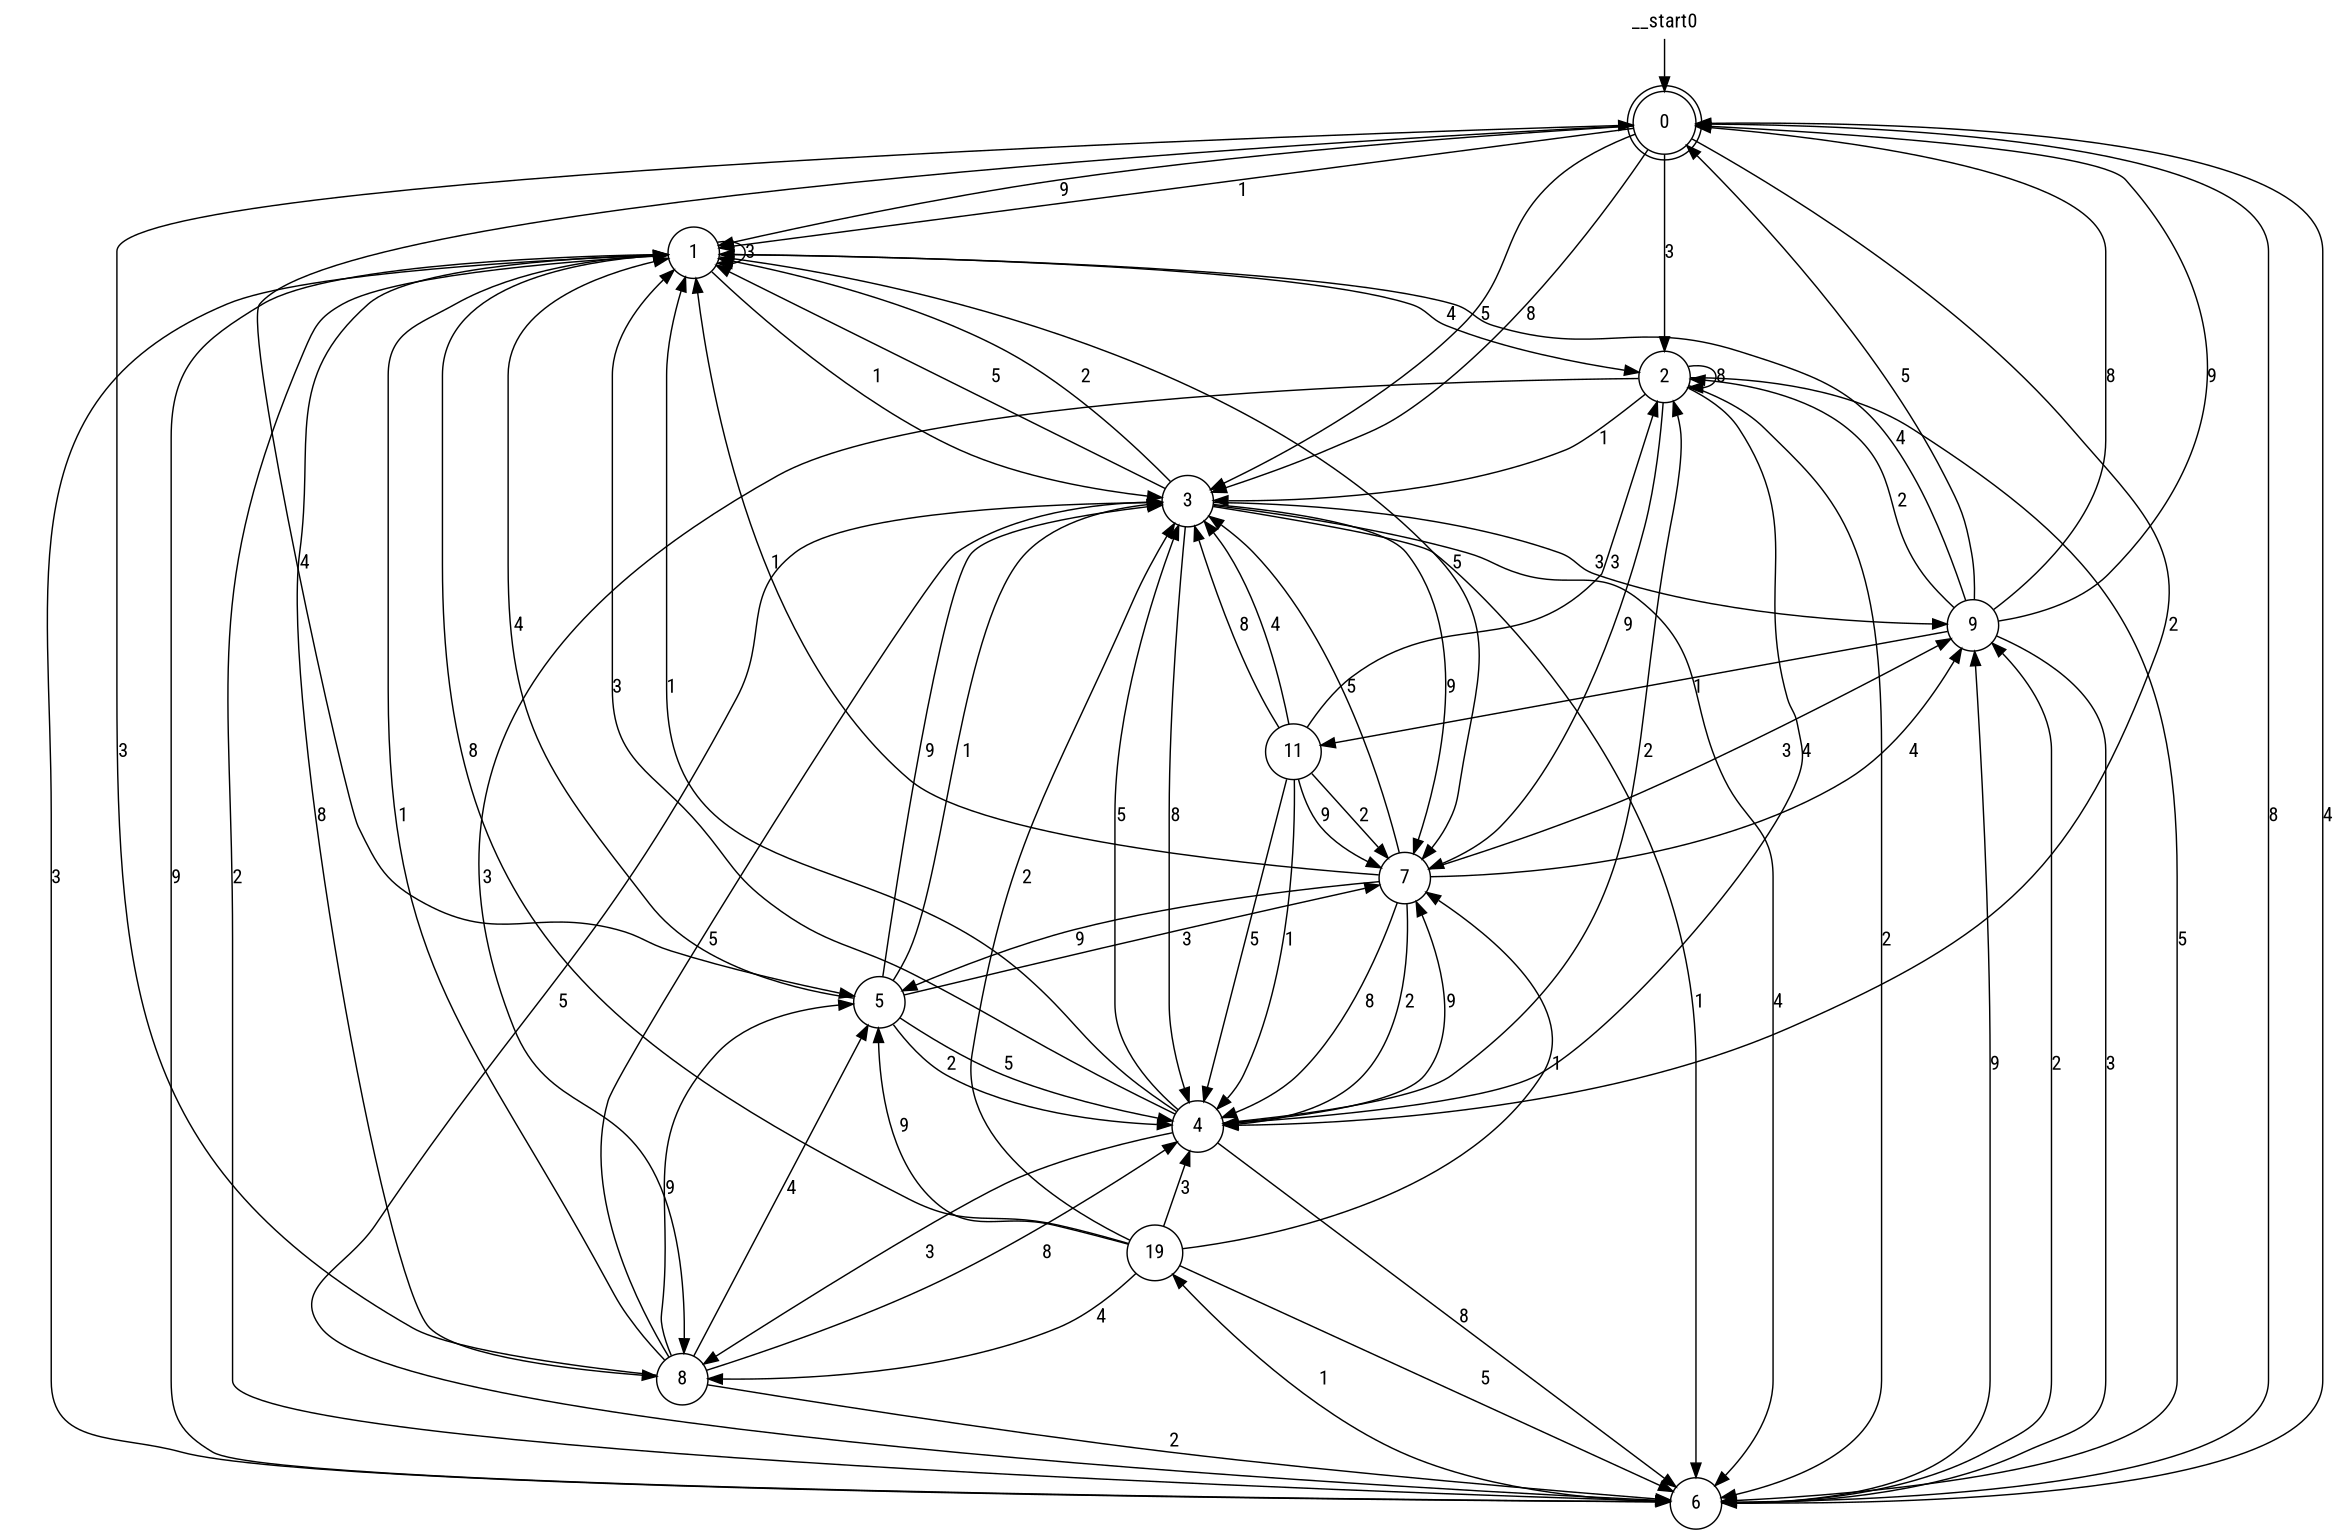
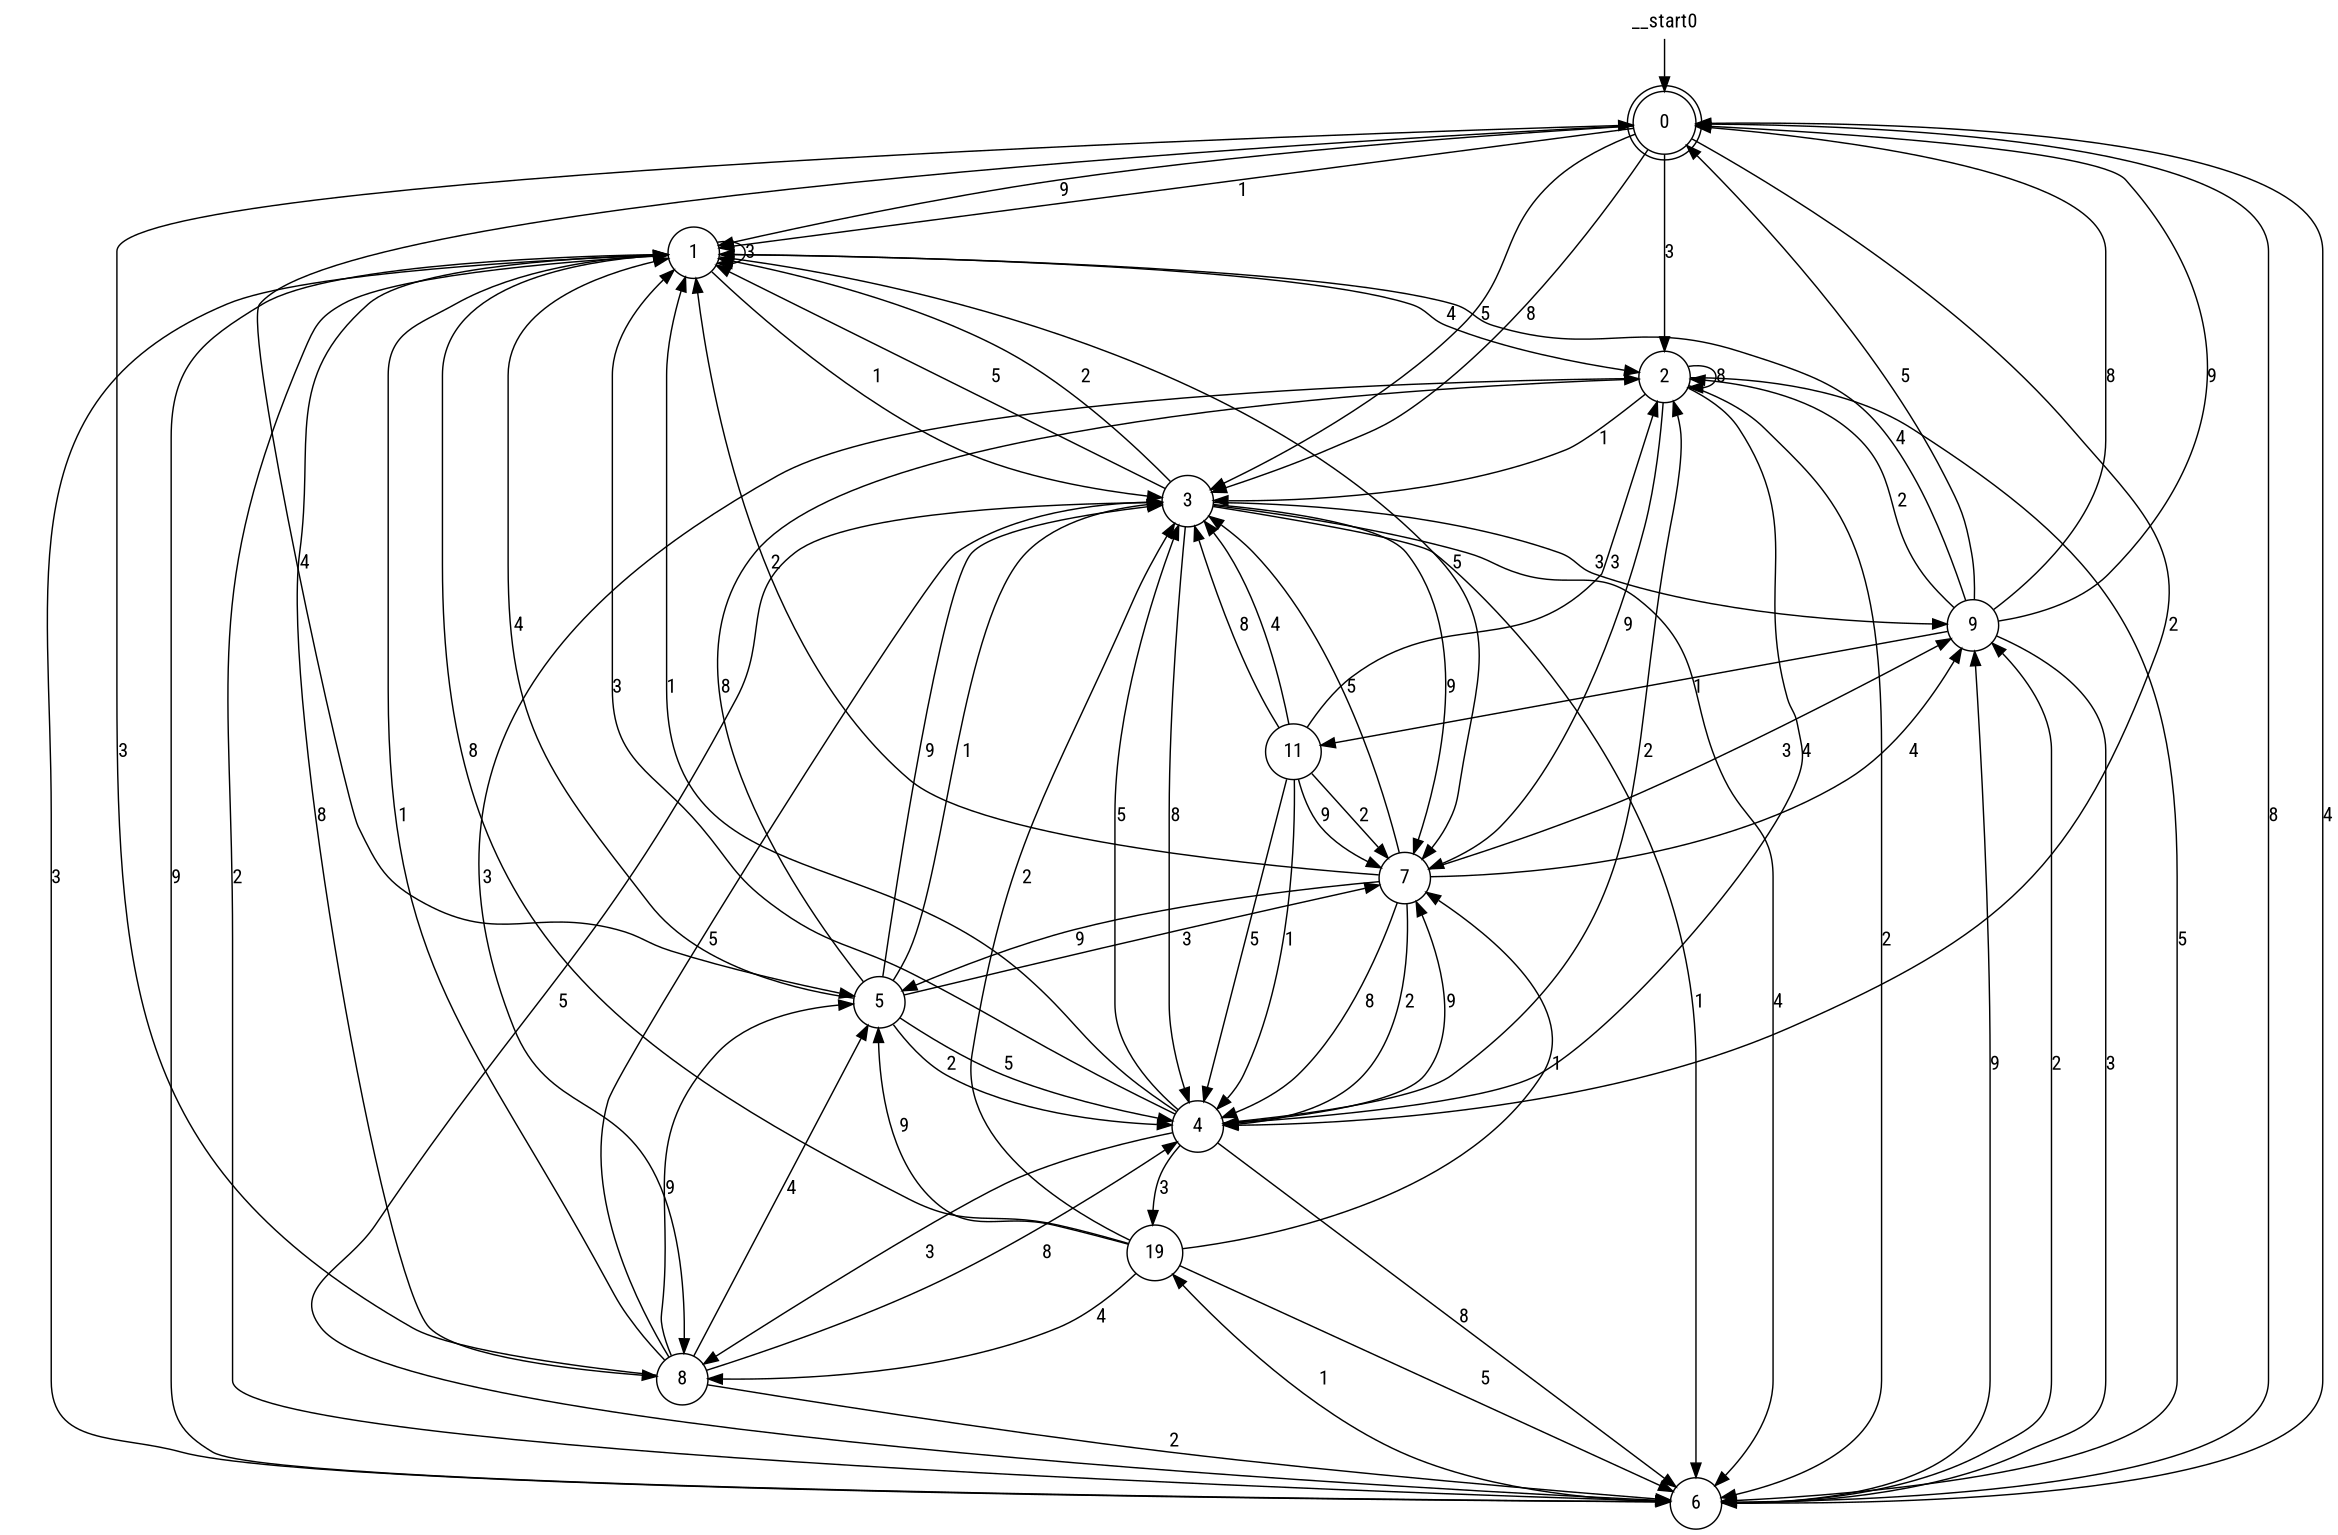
edge "5" -> "2": added, label "8"
edge "7" -> "1": label "1" -> "2"
edge "19" -> "4": reversed
